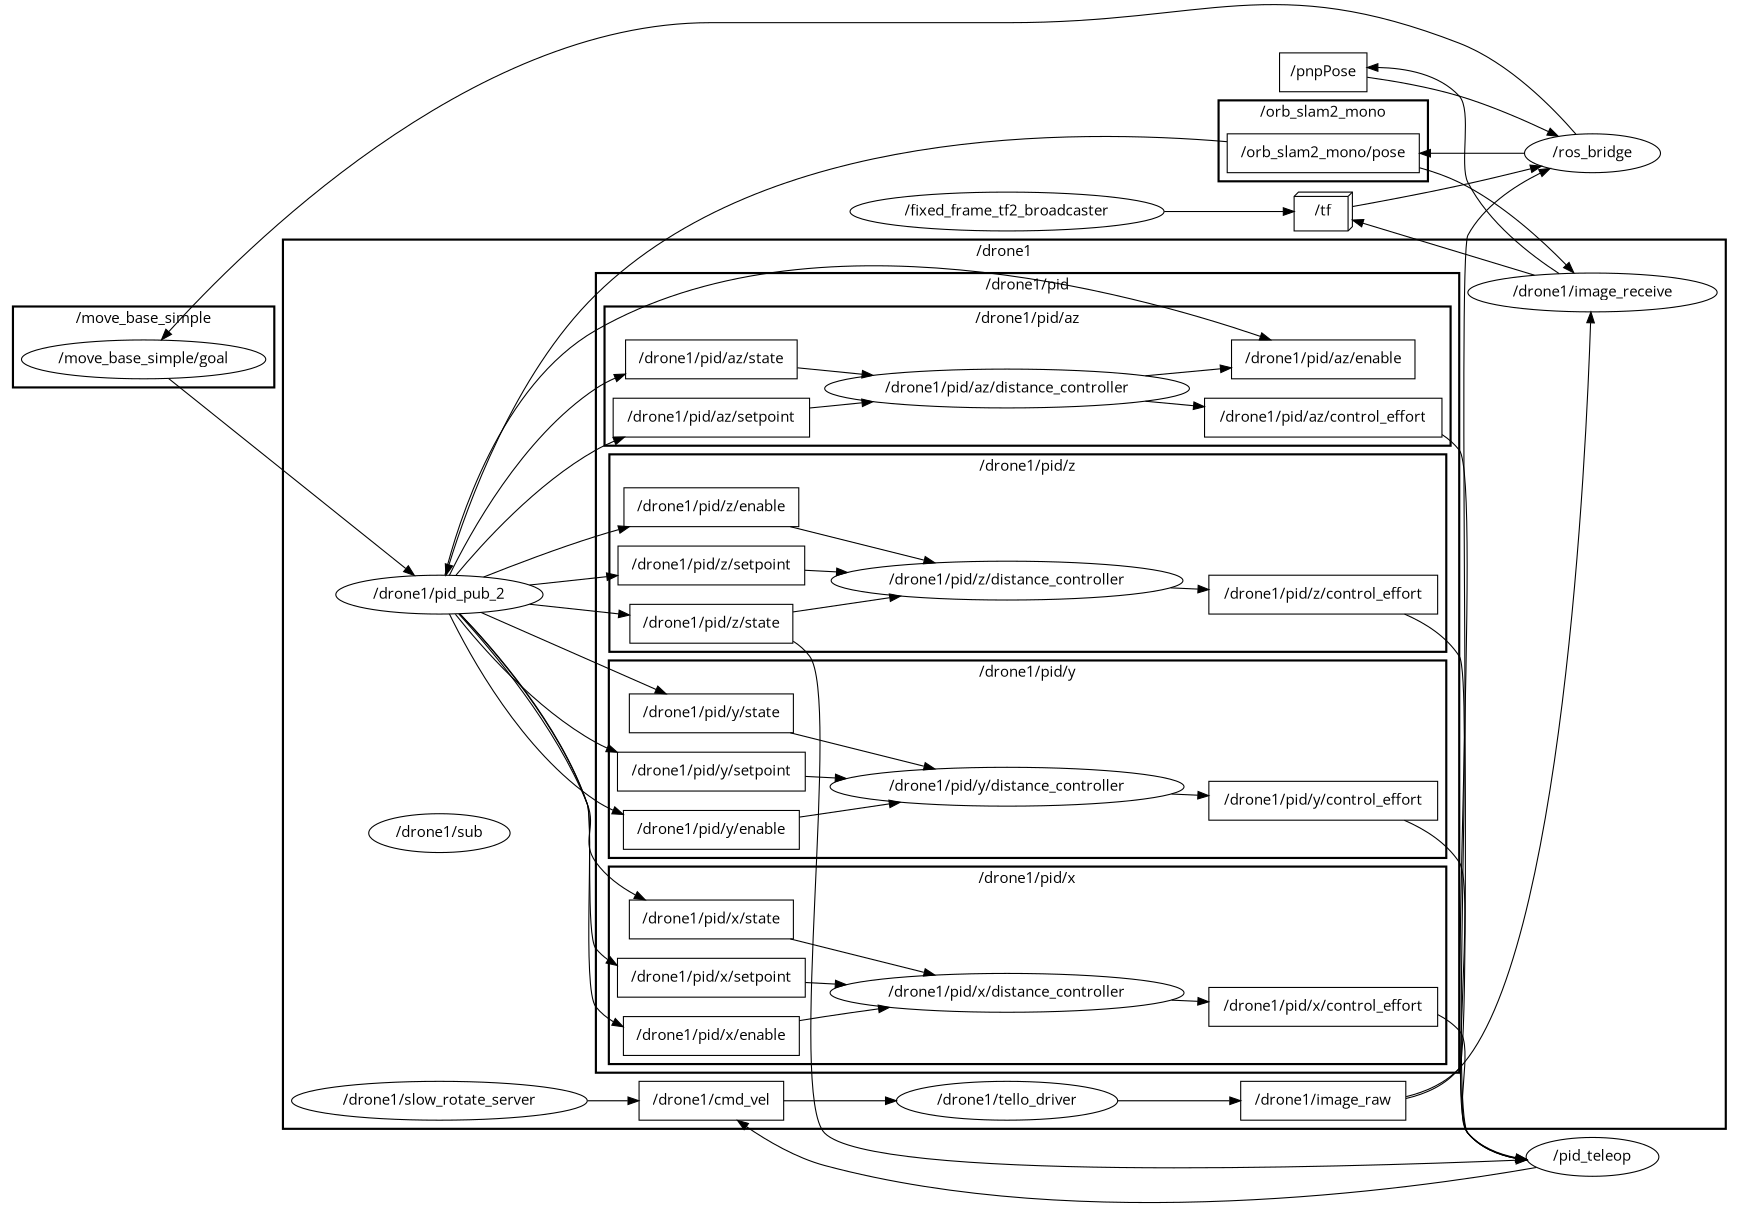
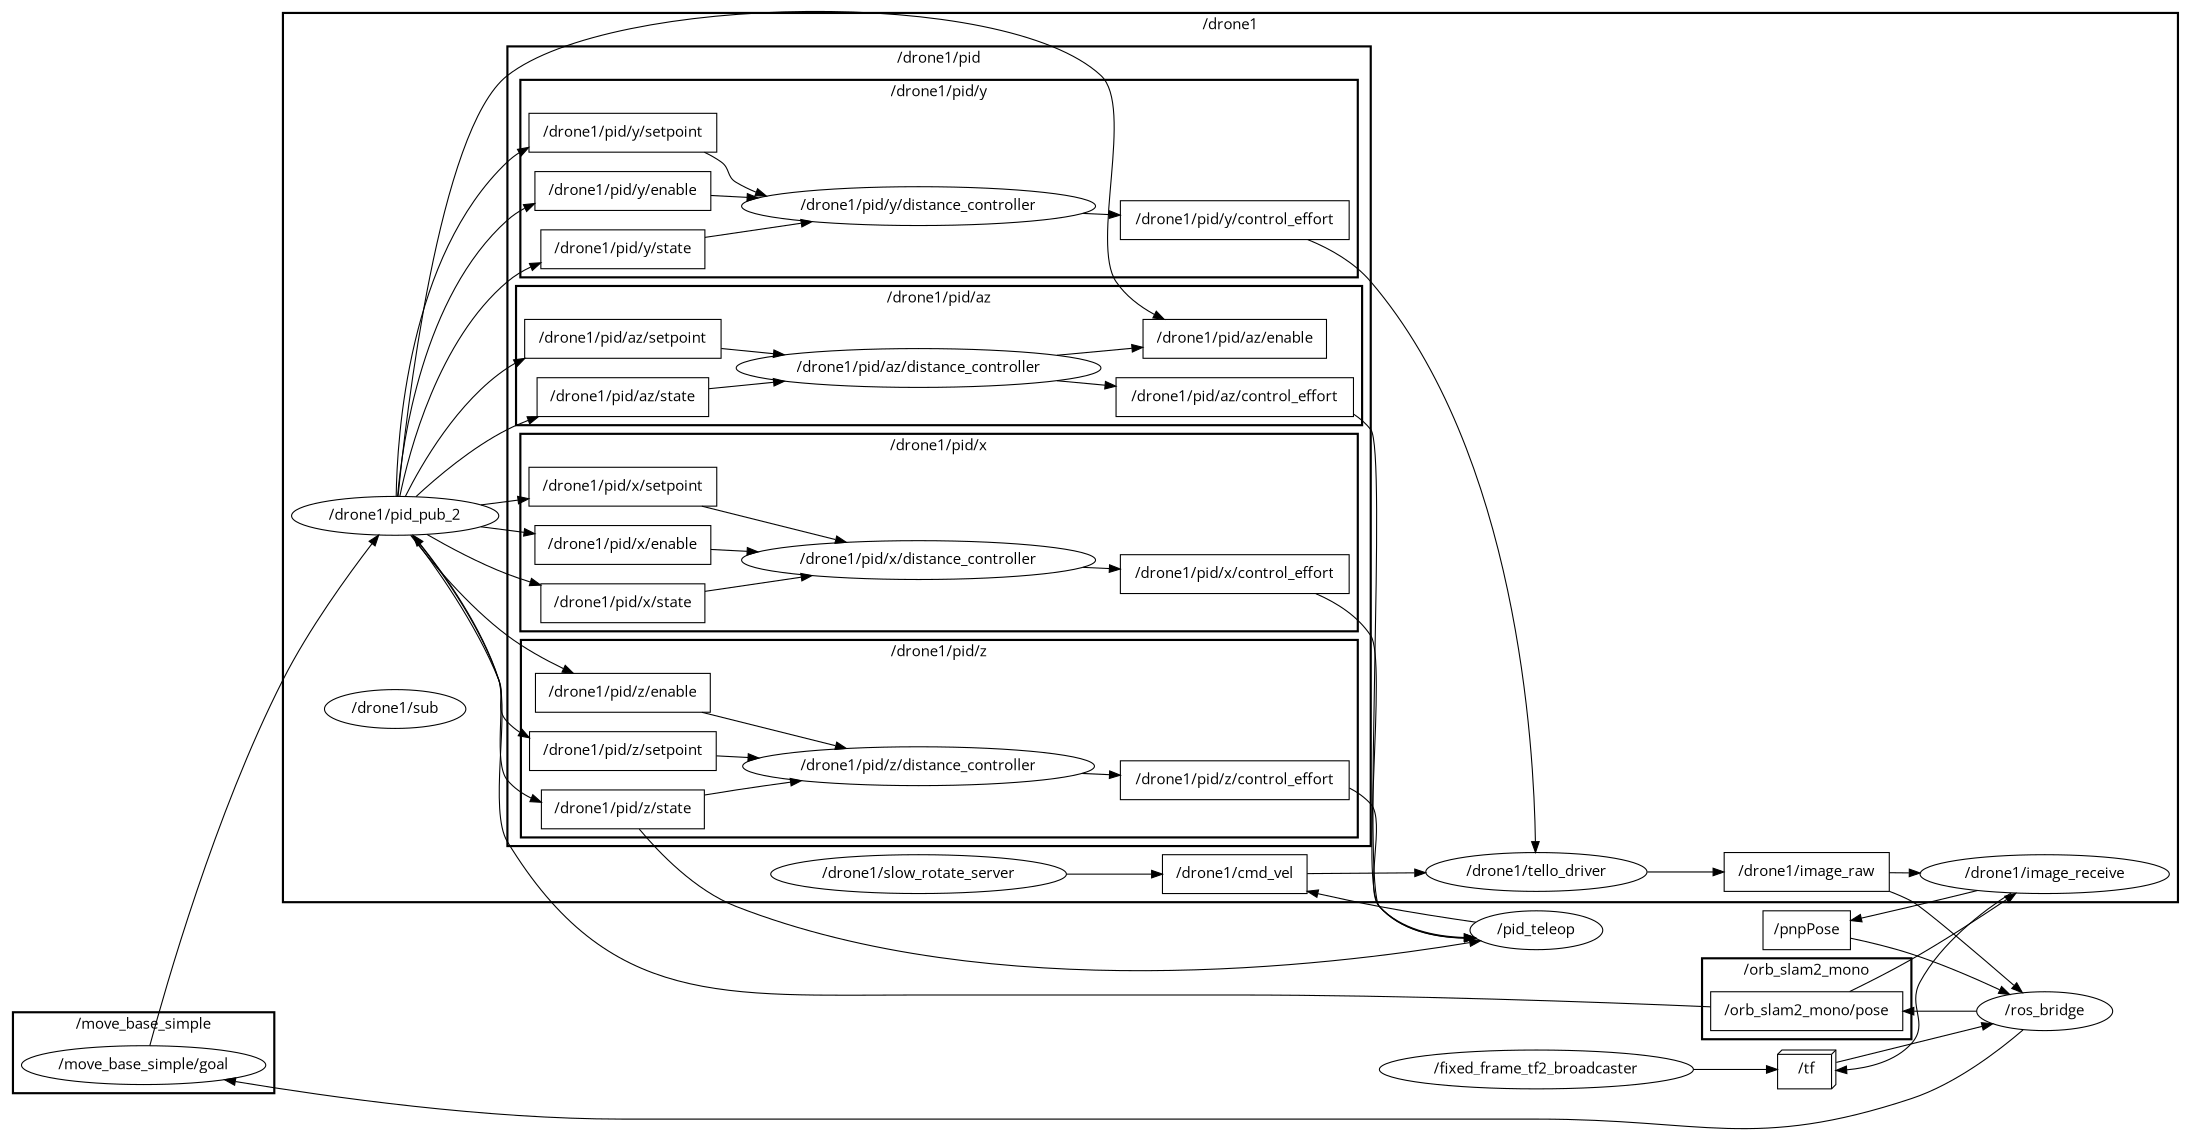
edge "/drone1/pid/y/control_effort" -> "/pid_teleop": now "/drone1/pid/y/control_effort" -> "/drone1/tello_driver"
